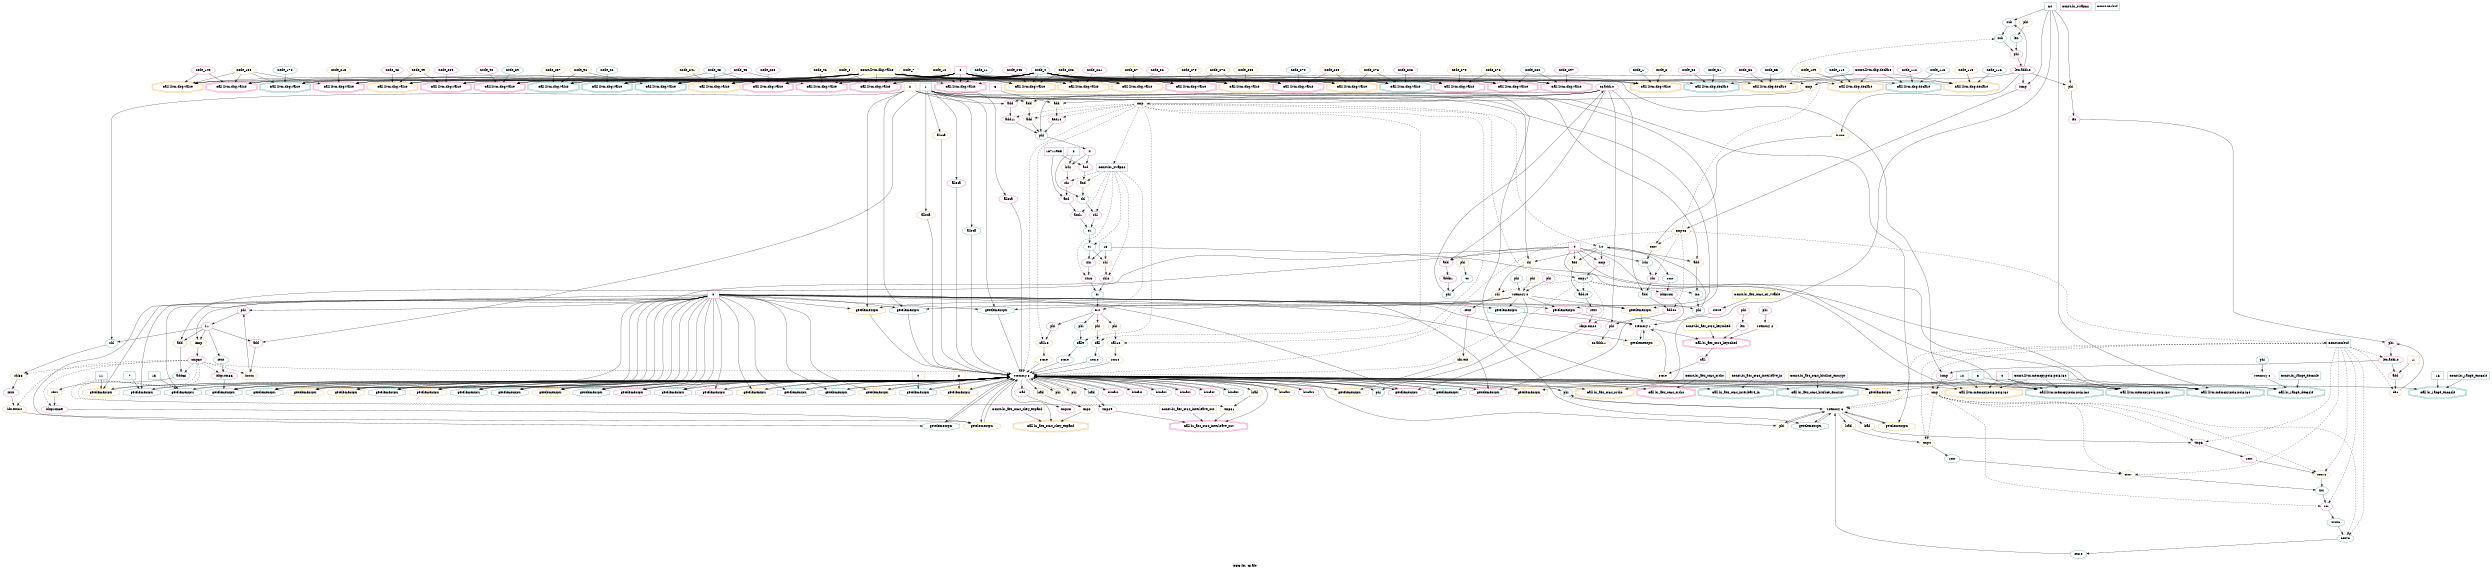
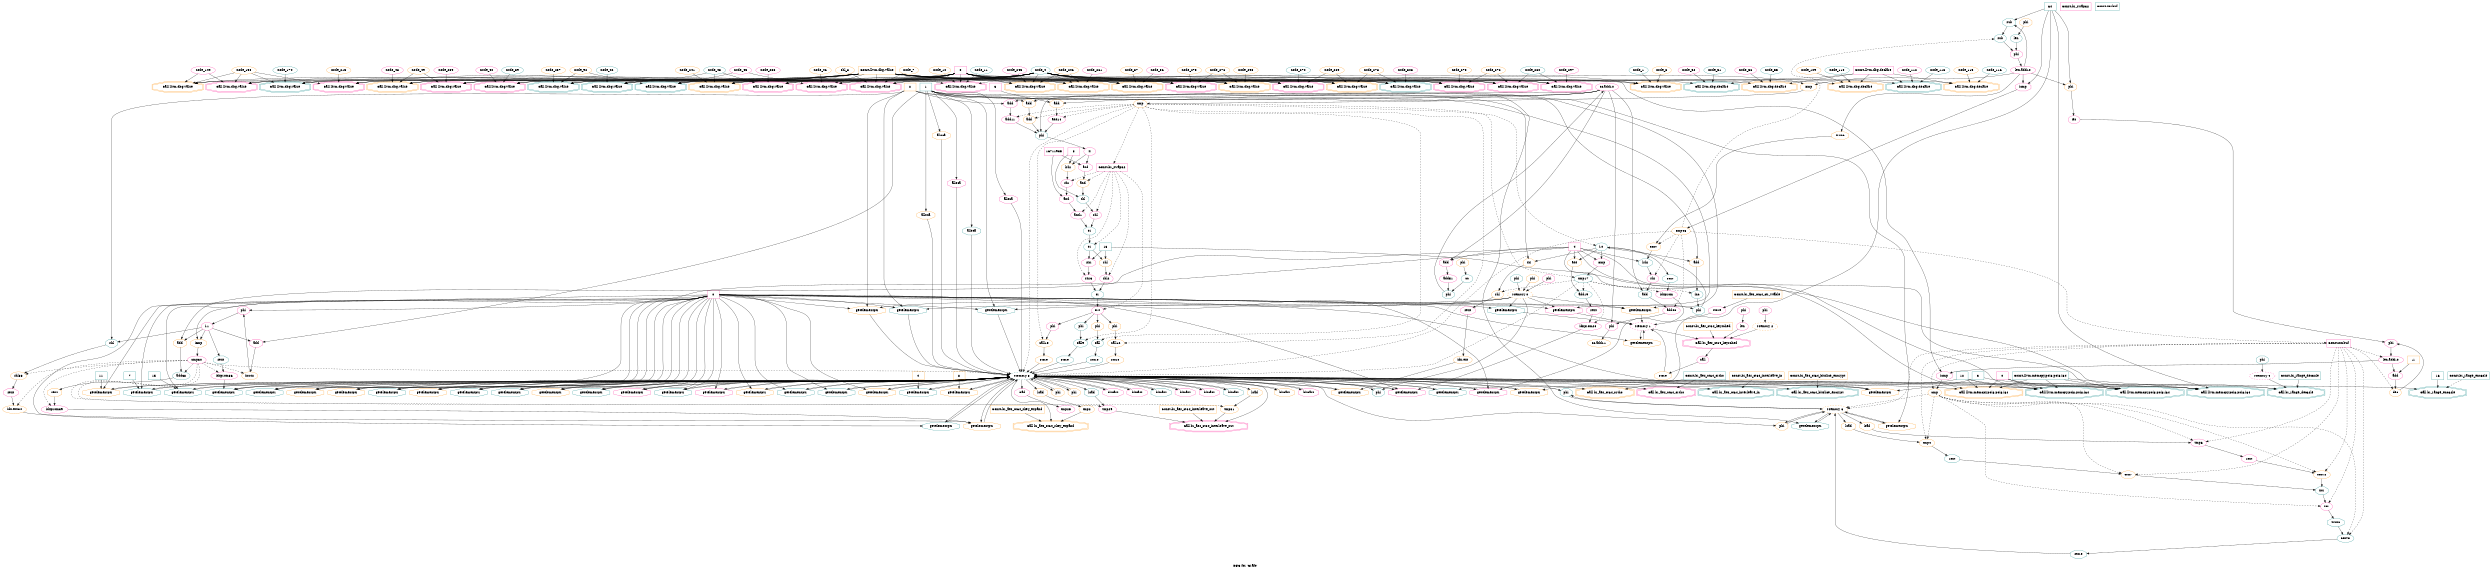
node "node_8": label "node_8" -> "shl_8"
edge "Const:br_range_enc32le" -> "Call br_range_enc32le": style solid -> dashed
